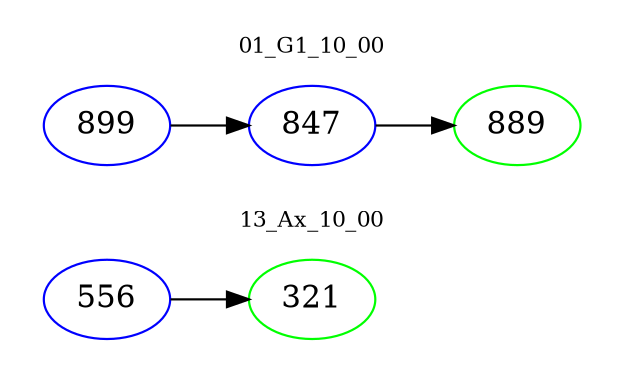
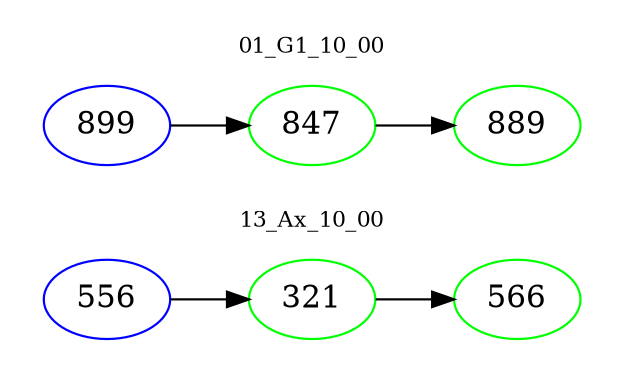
node "847": color blue -> green
node "566": added
